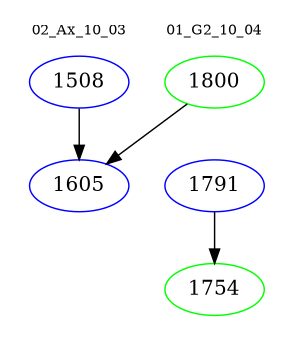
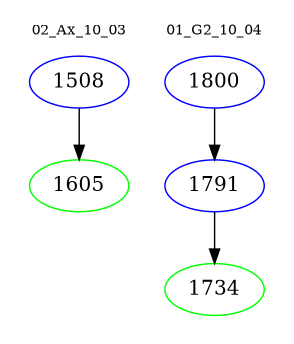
node "1800": color green -> blue
edge "1800" -> "1605": now "1800" -> "1791"
node "1605": color blue -> green
node "1754": label "1754" -> "1734"
